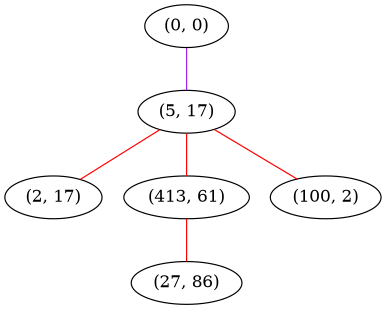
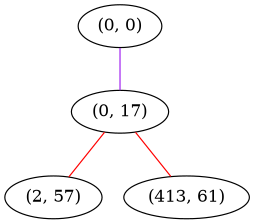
node "(5, 17)": label "(5, 17)" -> "(0, 17)"
node "(2, 17)": label "(2, 17)" -> "(2, 57)"
node "(100, 2)": removed
node "(27, 86)": removed
